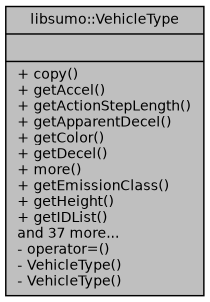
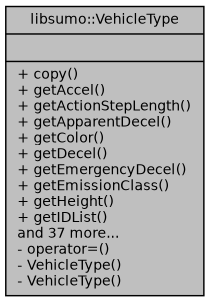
node "libsumo::VehicleType": text "+ more()" -> "+ getEmergencyDecel()"
